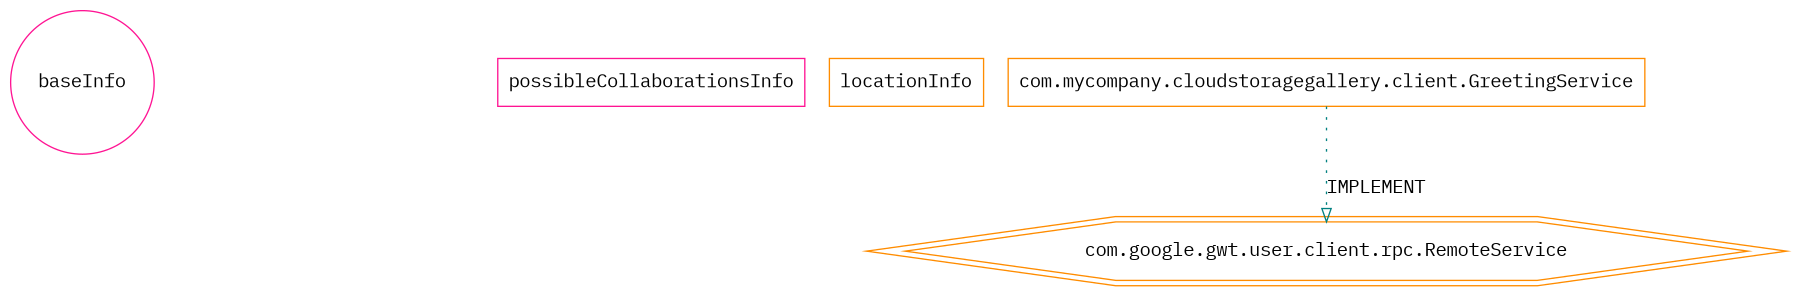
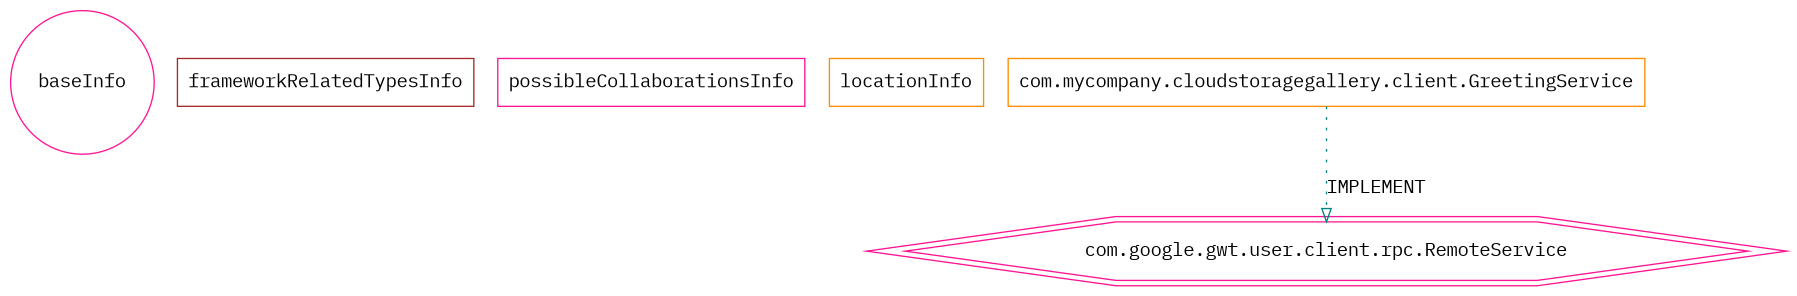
node "frameworkRelatedTypesInfo": added
node "com.google.gwt.user.client.rpc.RemoteService": color darkorange -> deeppink
